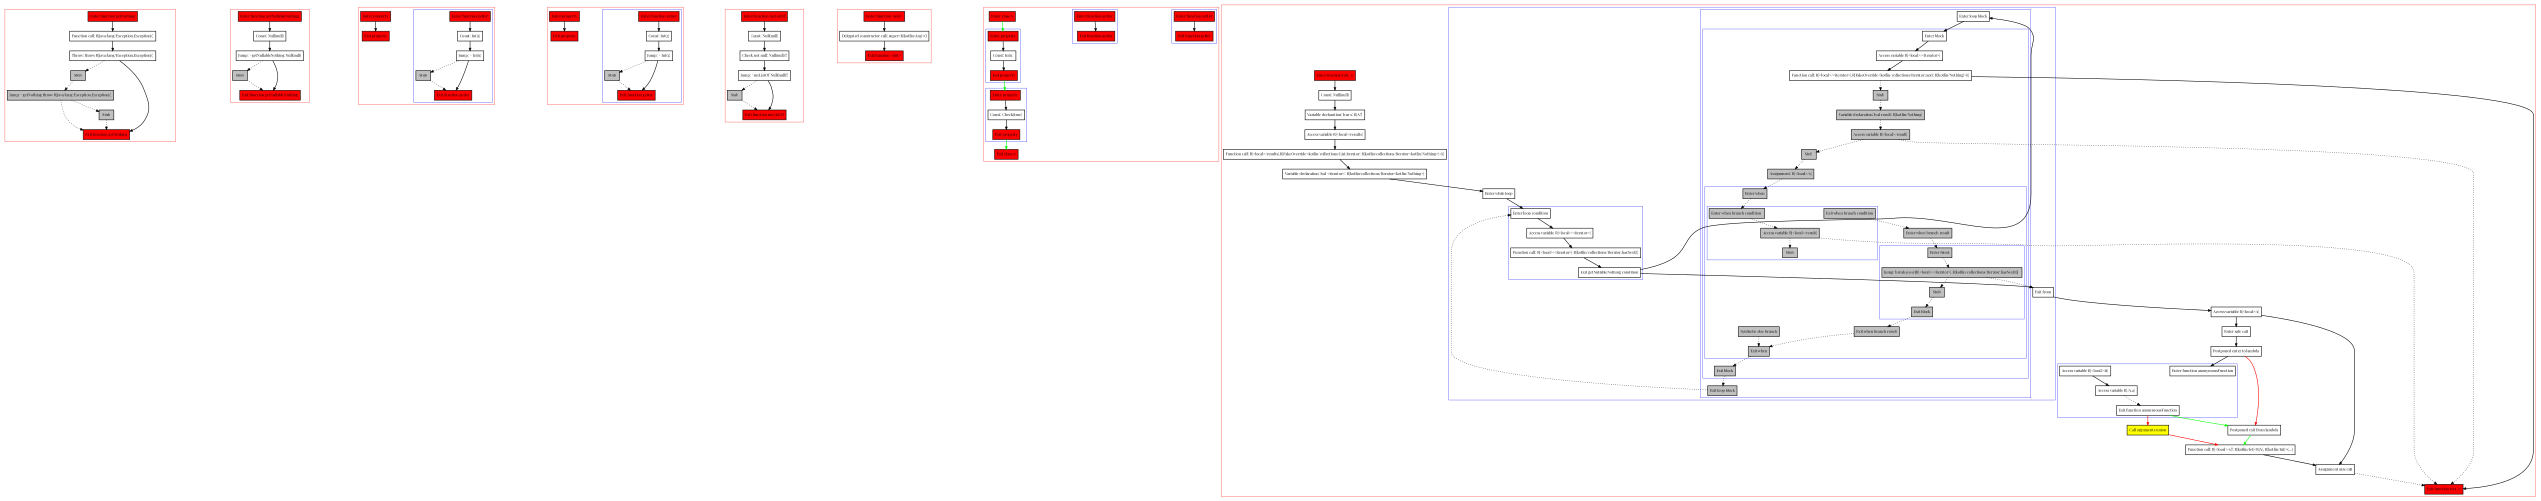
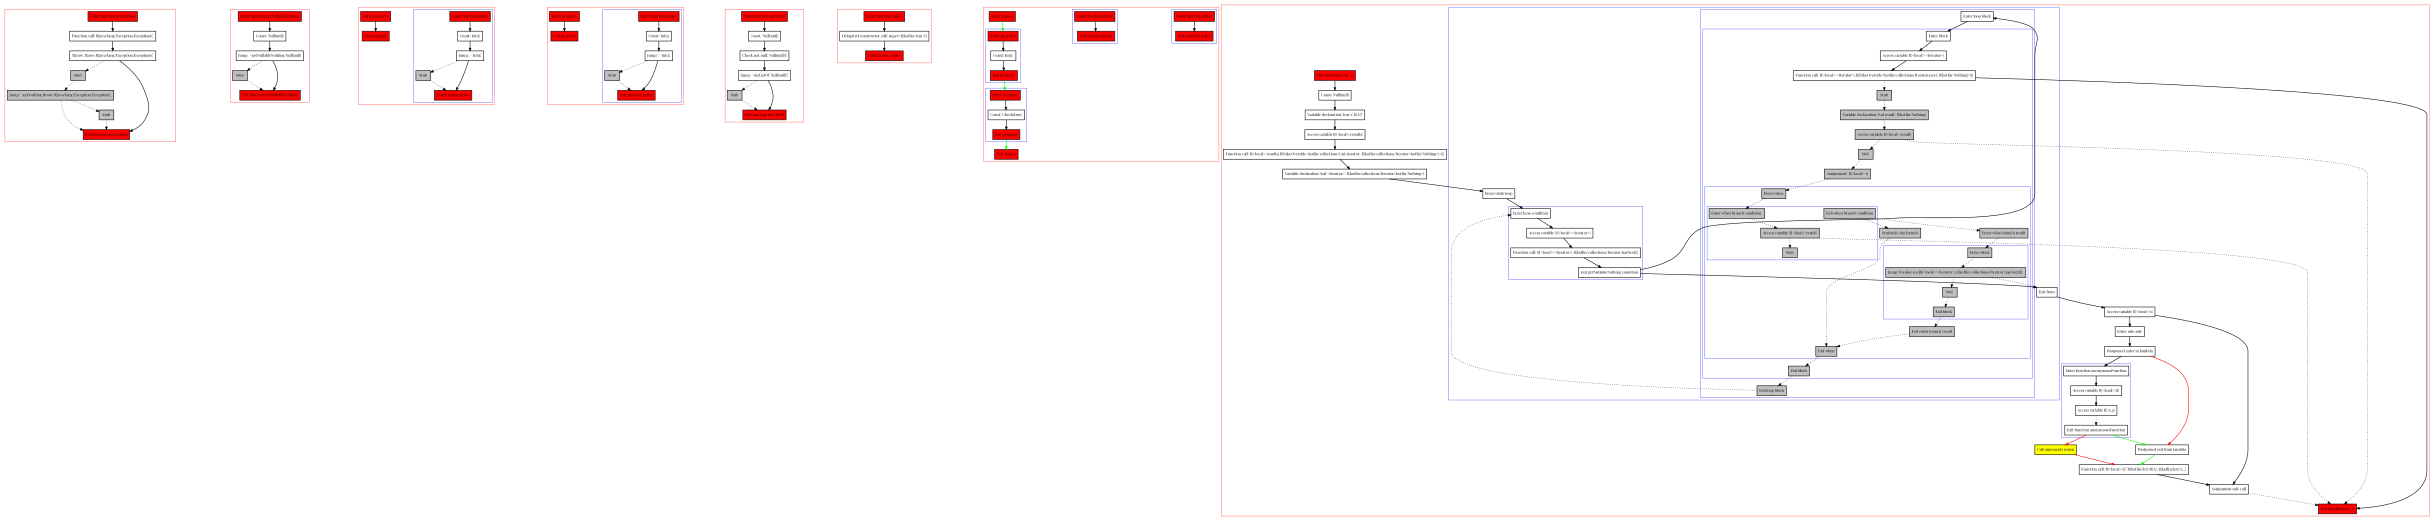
edge "Exit when branch condition" -> "Synthetic else branch": added
node "Enter safe call": label "Enter safe call" -> "Enter safe safe"
edge "Enter function anonymousFunction" -> "Access variable R|<local>/it|": added
